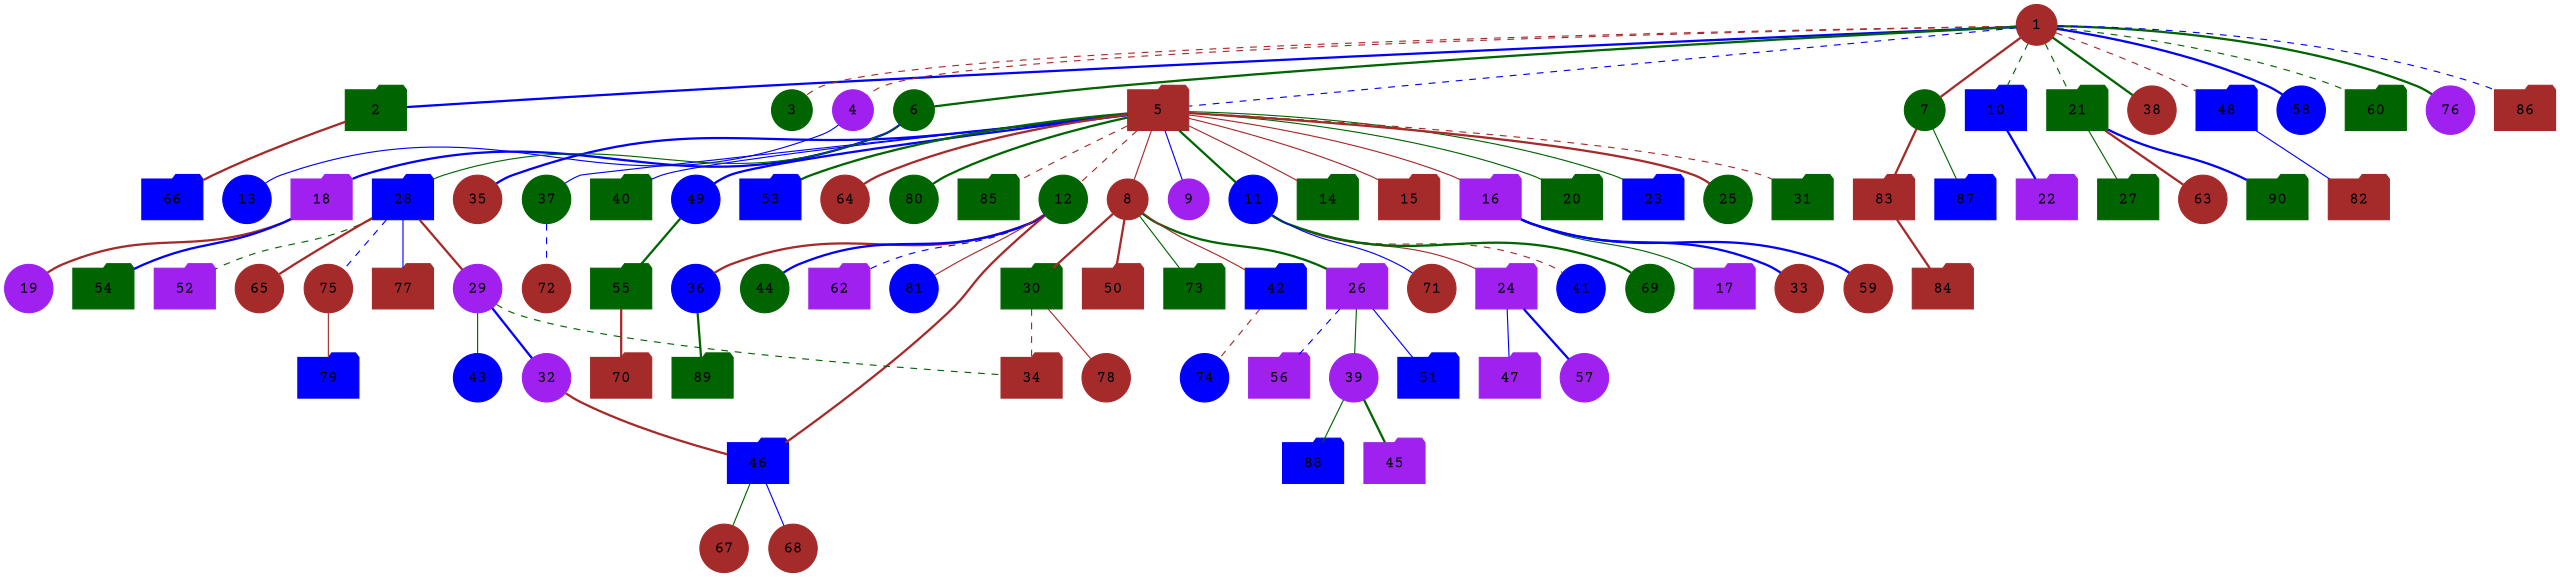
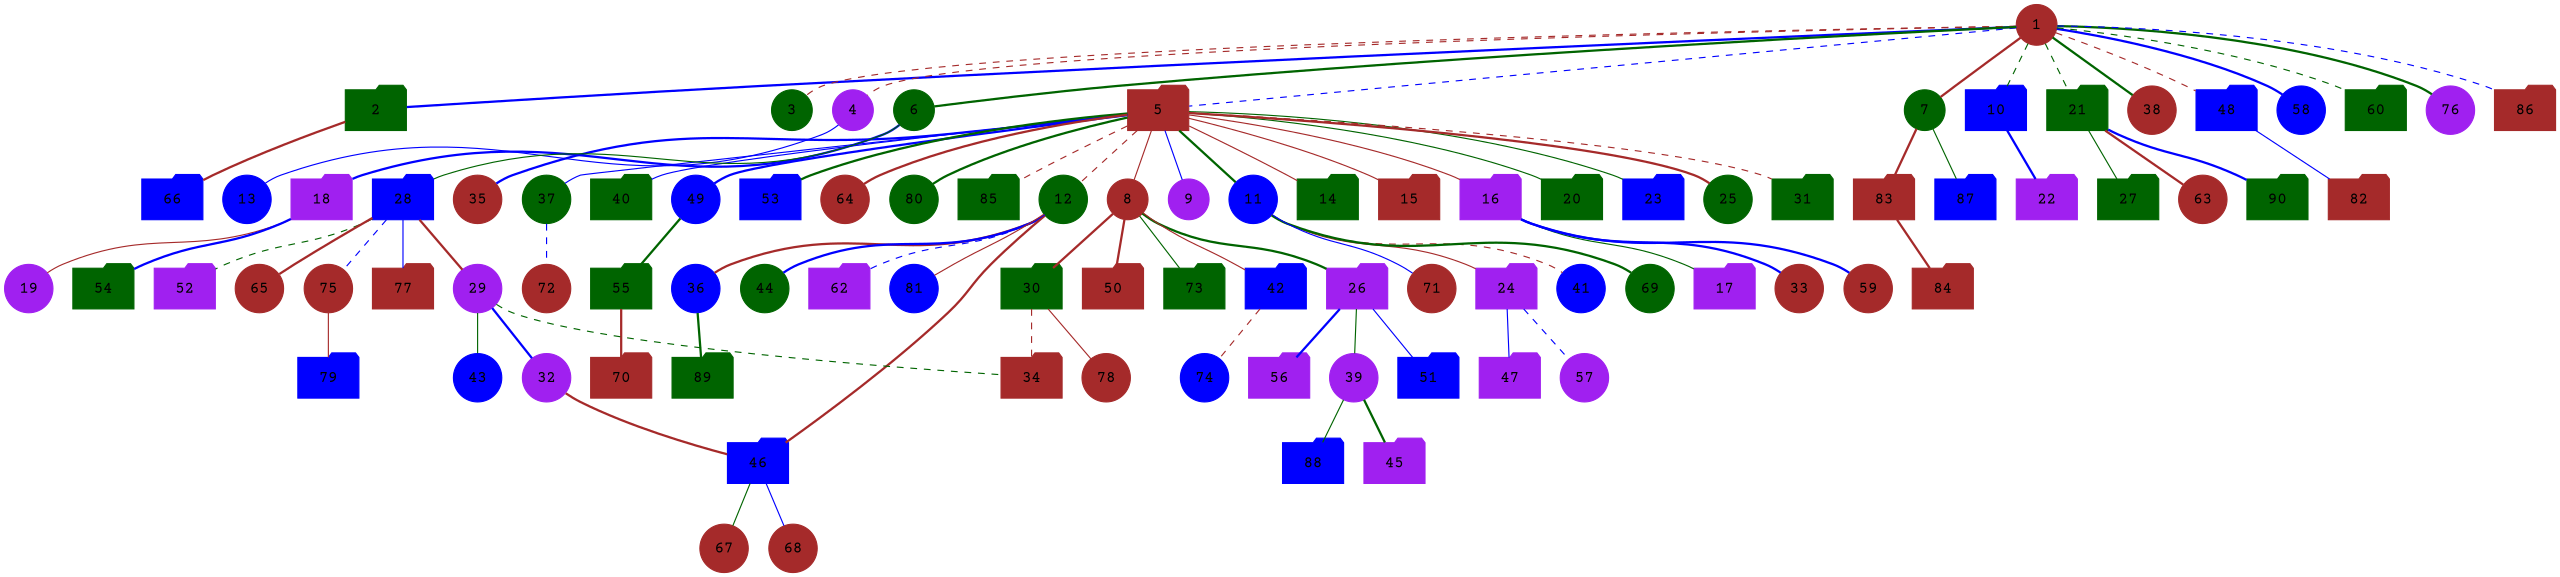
edge "18" -- "19": style bold -> solid
edge "26" -- "56": style dashed -> bold
edge "24" -- "57": style bold -> dashed
